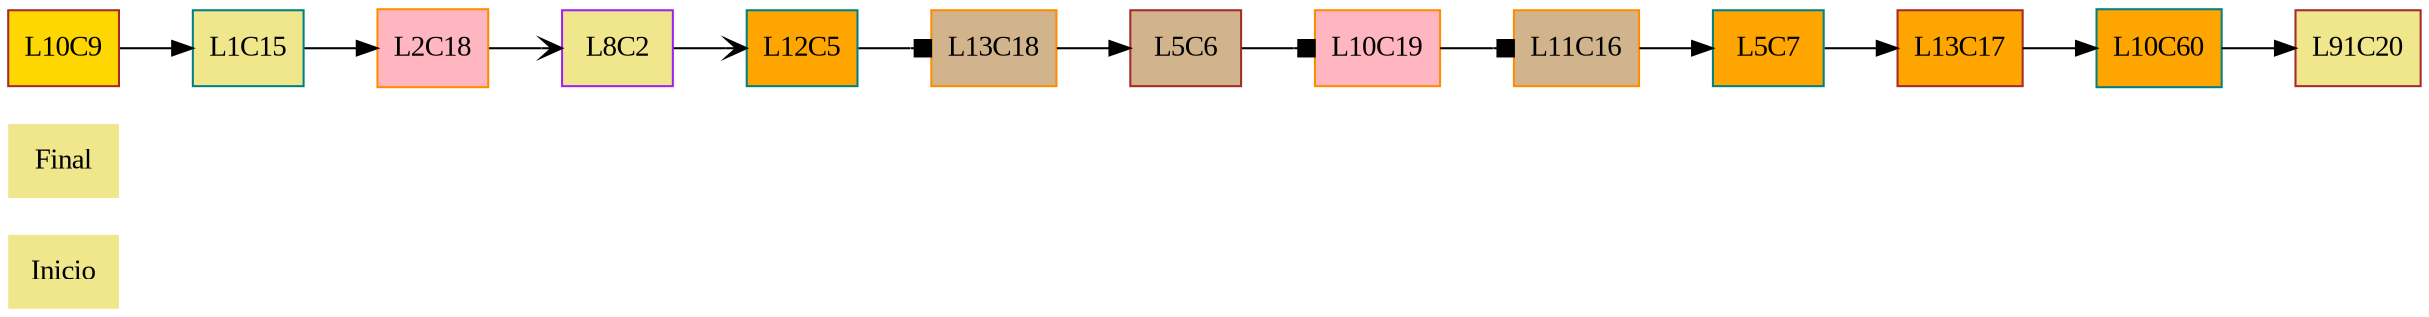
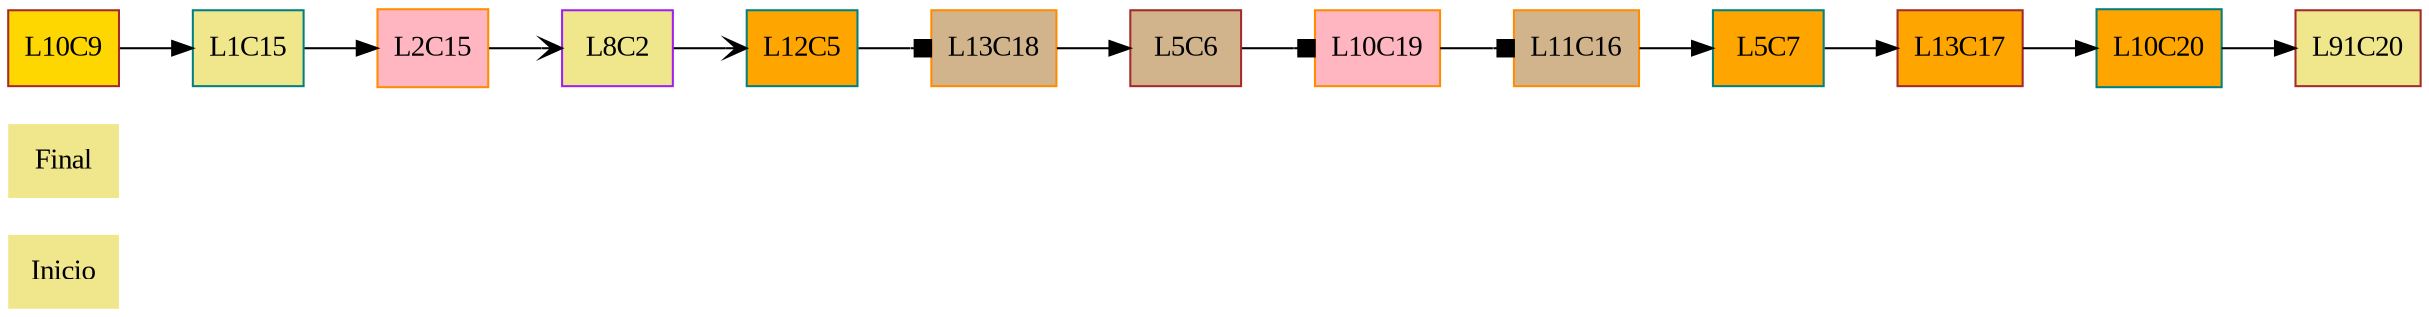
node "L2C18": label "L2C18" -> "L2C15"
node "L10C60": label "L10C60" -> "L10C20"
